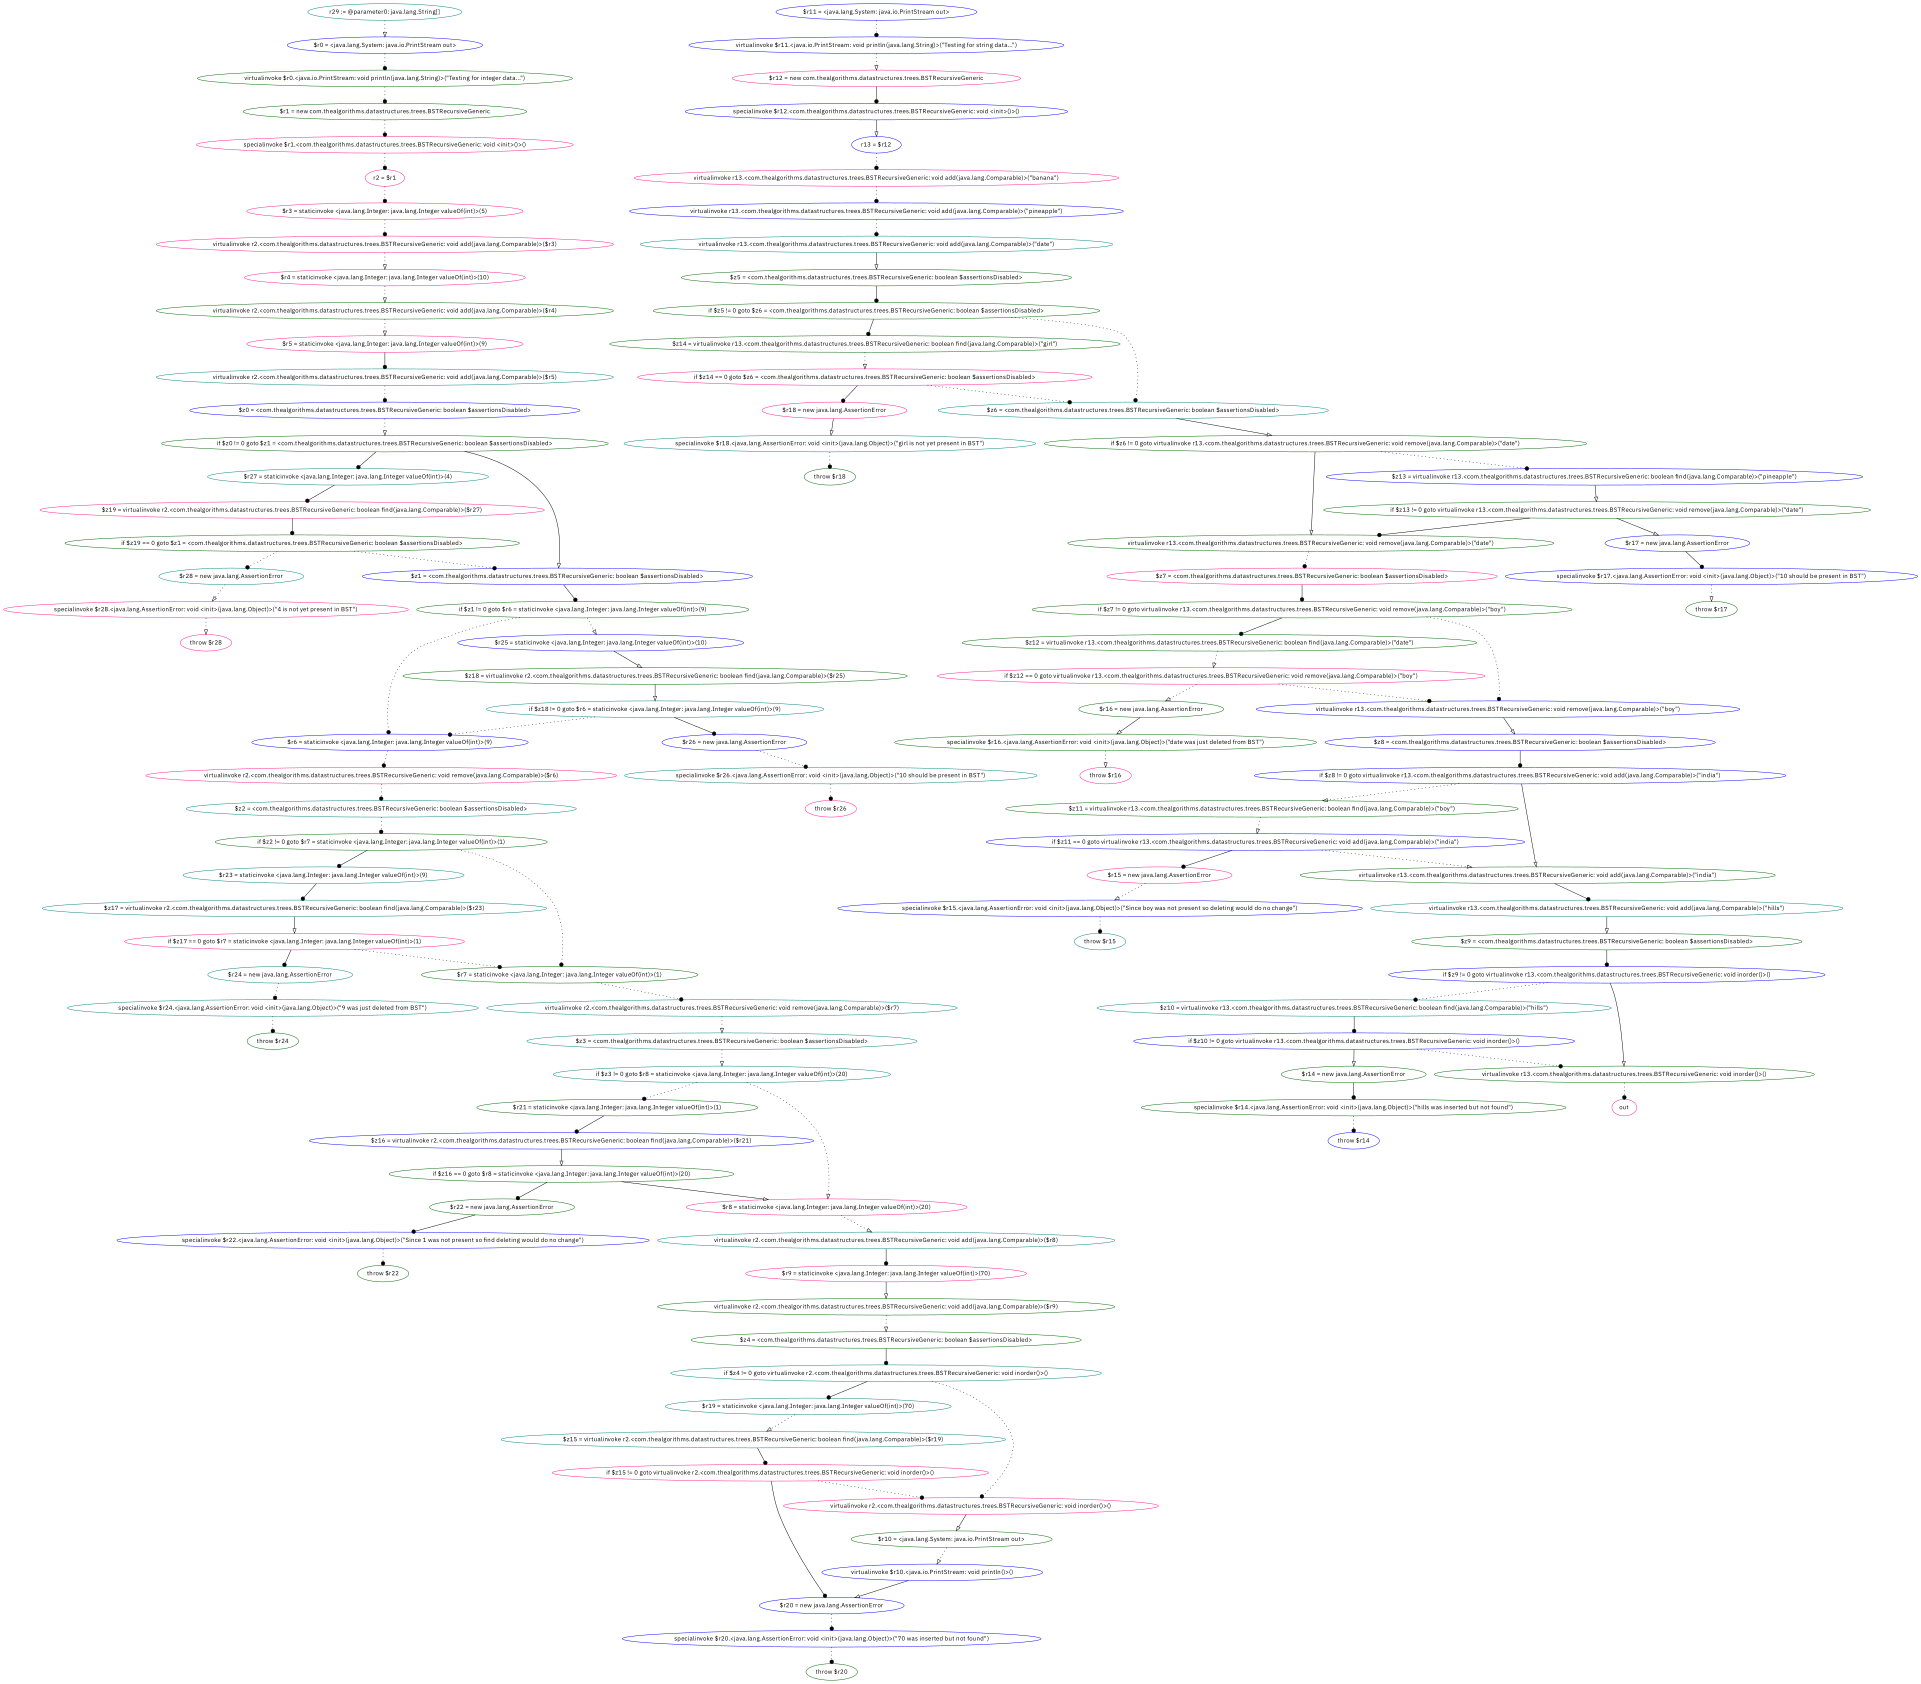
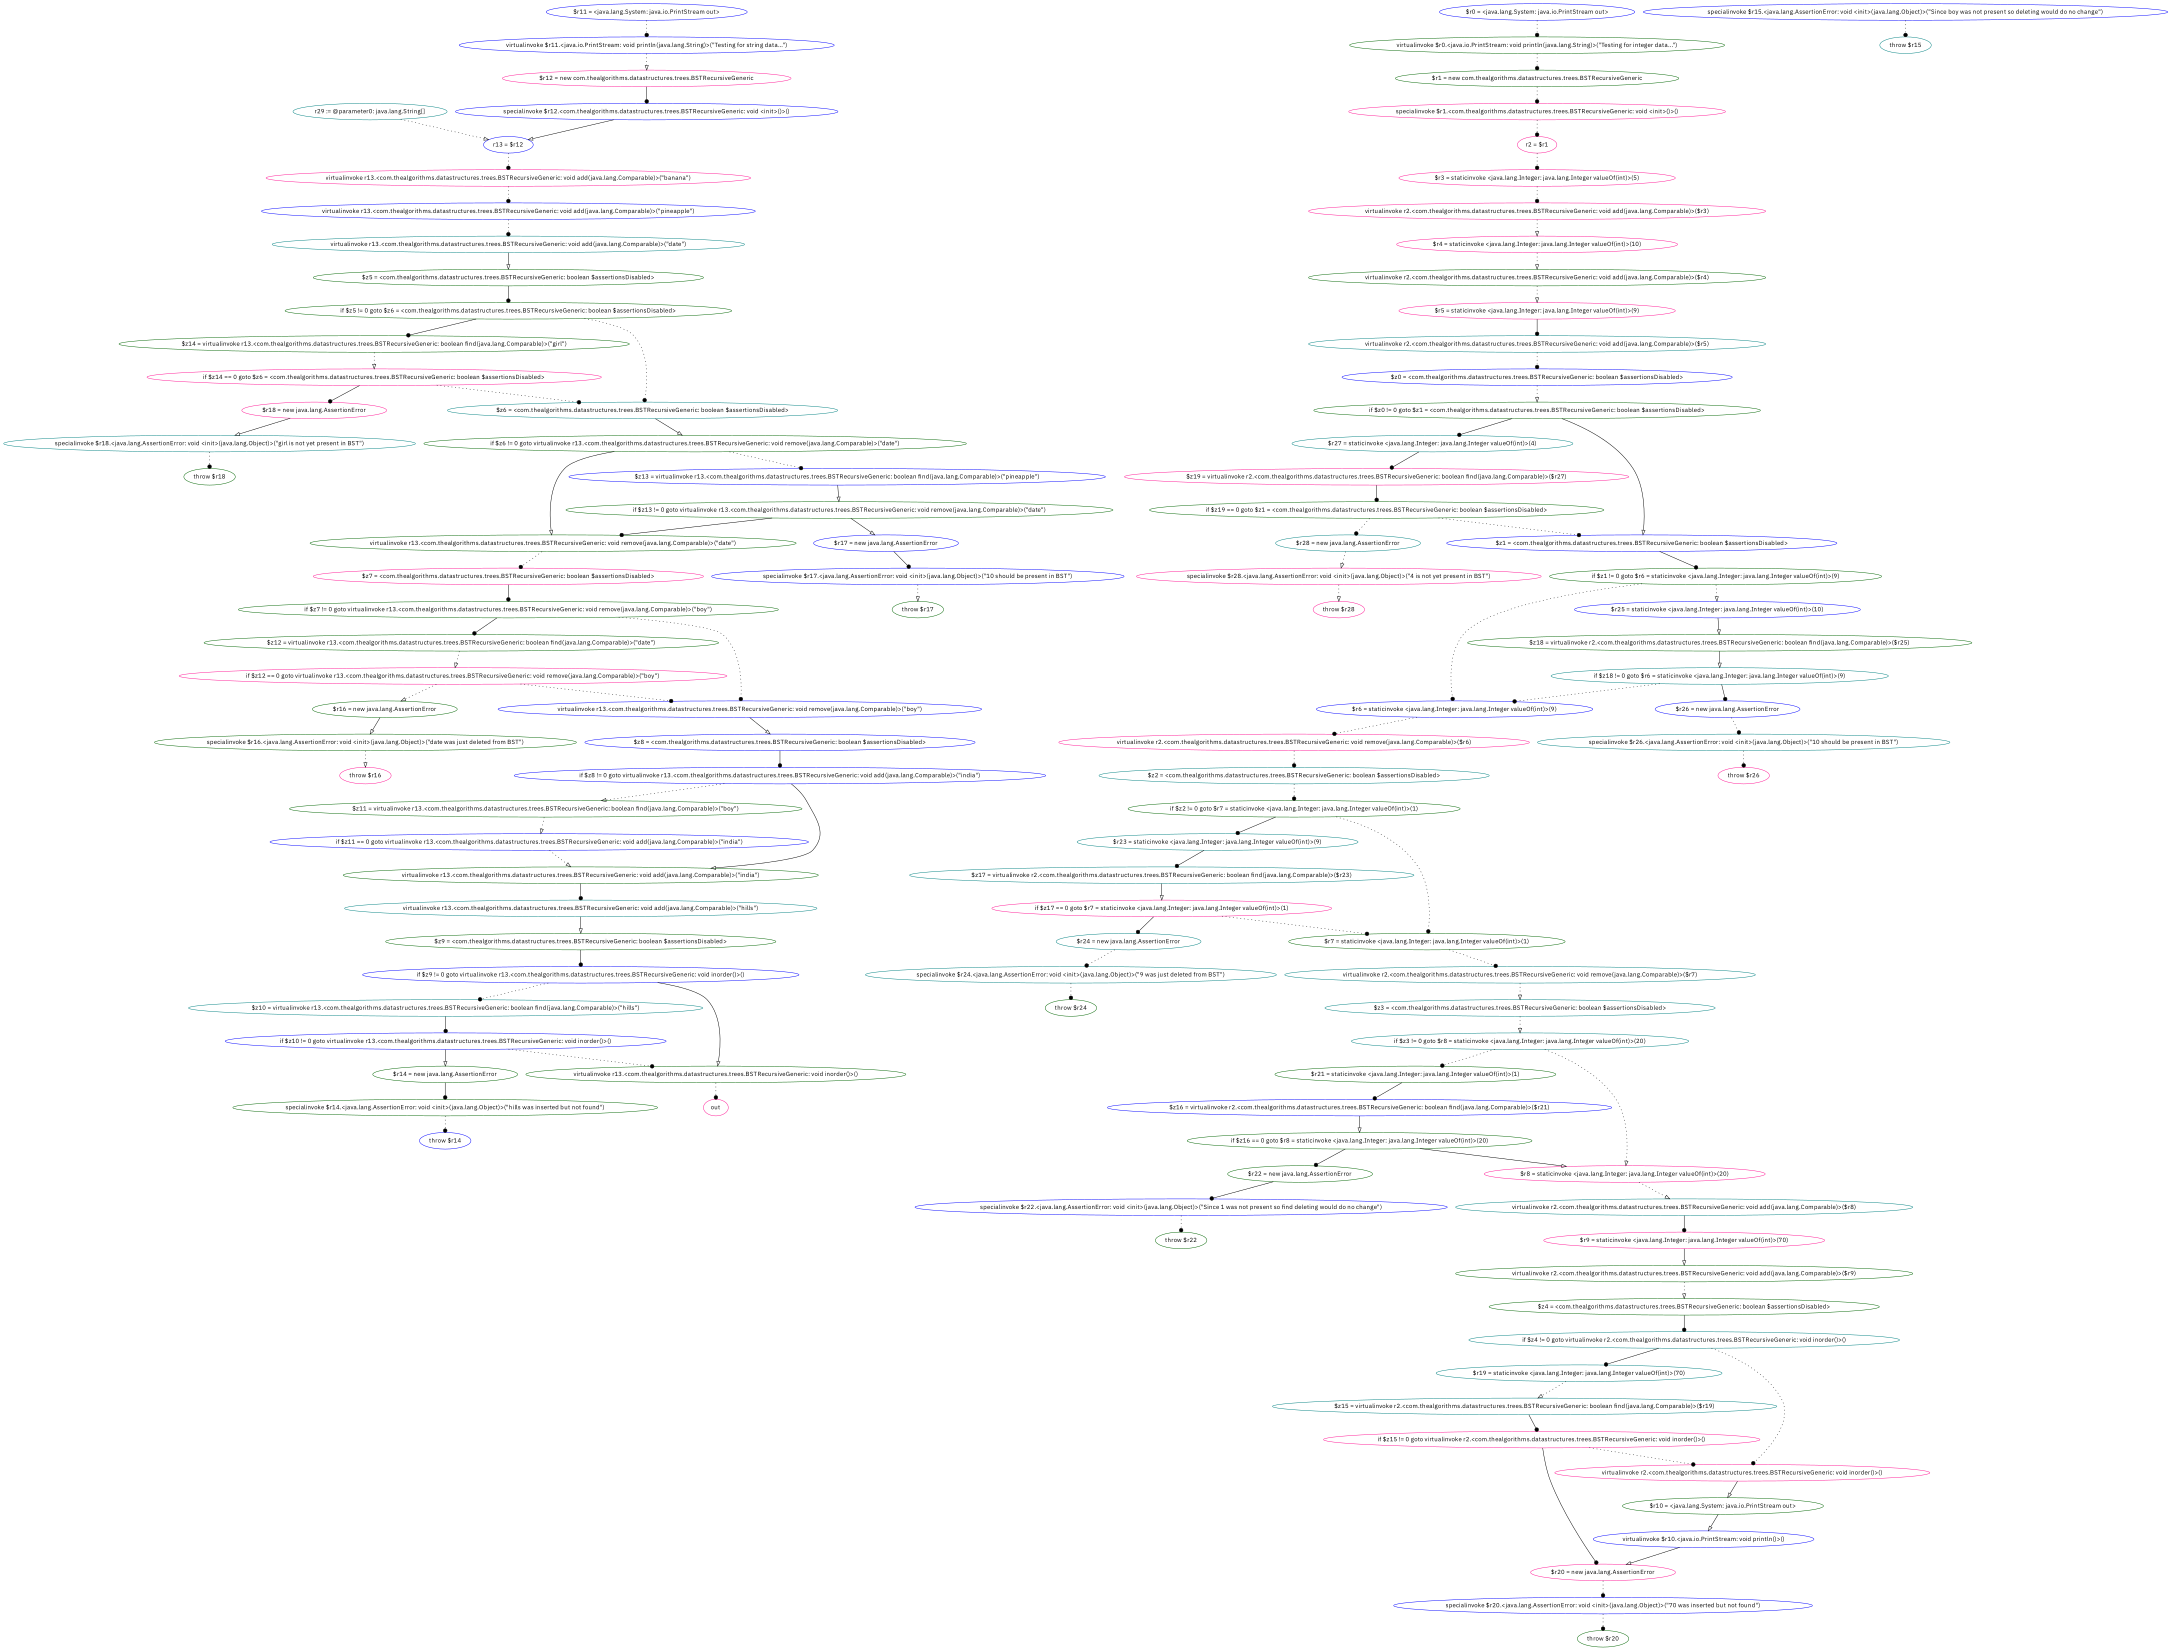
edge "r29 := @parameter0: java.lang.String[]" -> "$r0 = <java.lang.System: java.io.PrintStream out>": now "r29 := @parameter0: java.lang.String[]" -> "r13 = $r12"
node "$r15 = new java.lang.AssertionError": removed
edge "$r10 = <java.lang.System: java.io.PrintStream out>" -> "virtualinvoke $r10.<java.io.PrintStream: void println()>()": style dotted -> solid
node "$r20 = new java.lang.AssertionError": color blue -> deeppink
